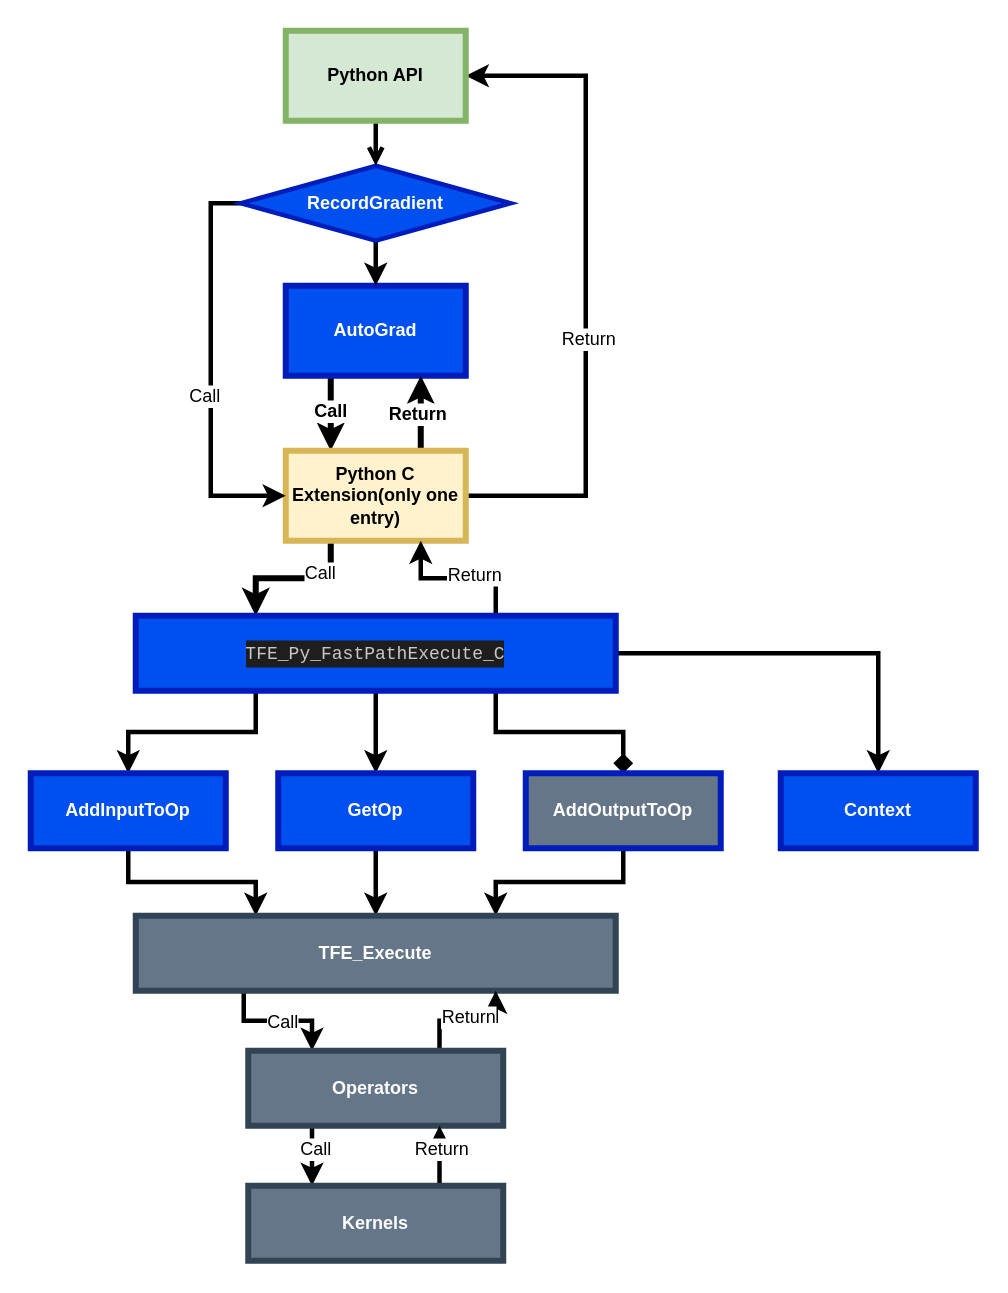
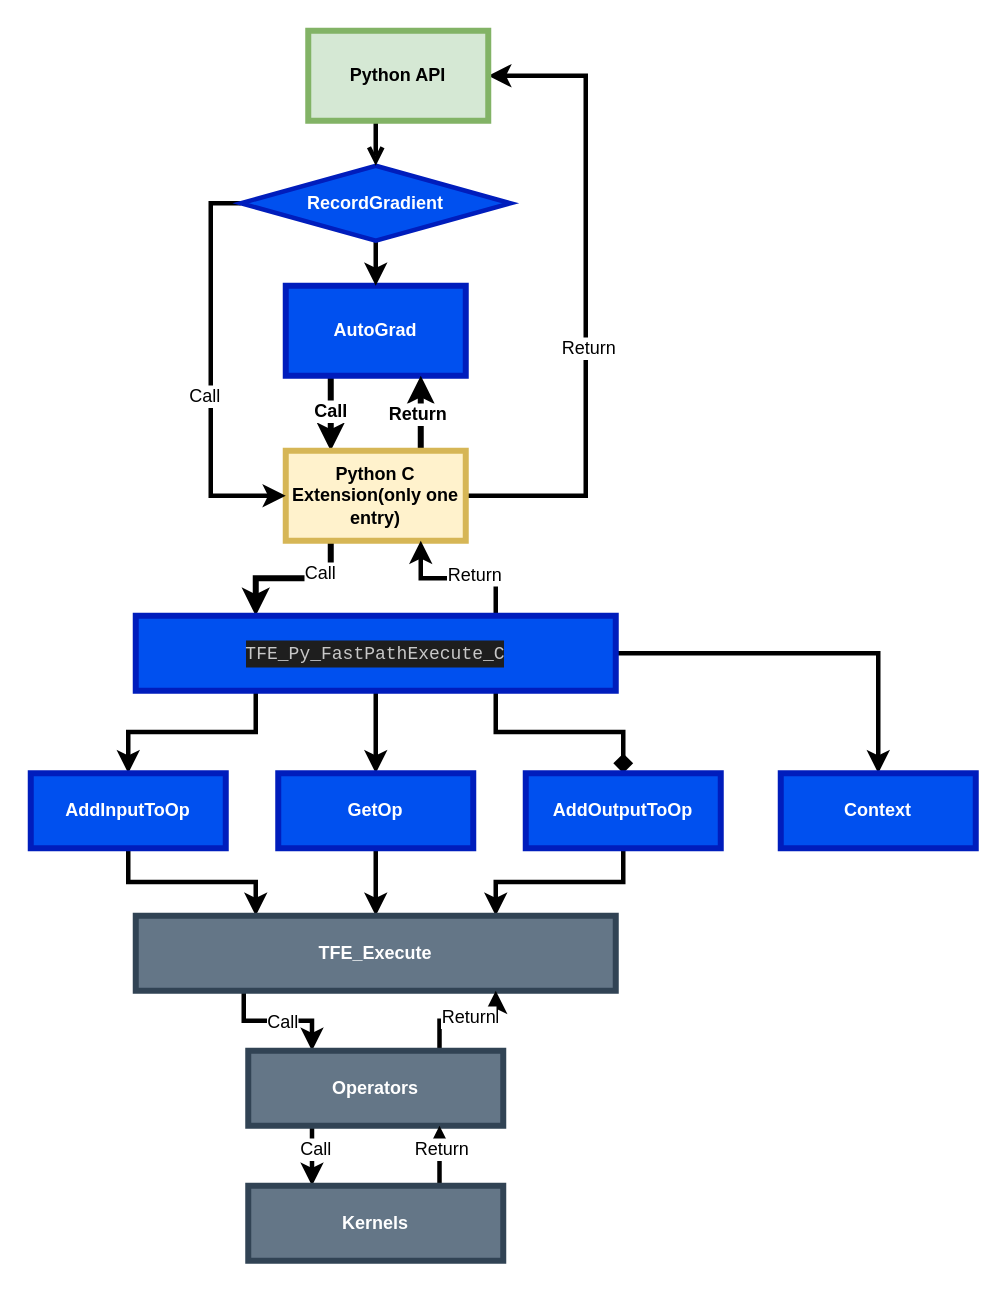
node "Python API": moved (376, 76) -> (398, 76)
node "AddOutputToOp": fillcolor #647687 -> #0050ef
